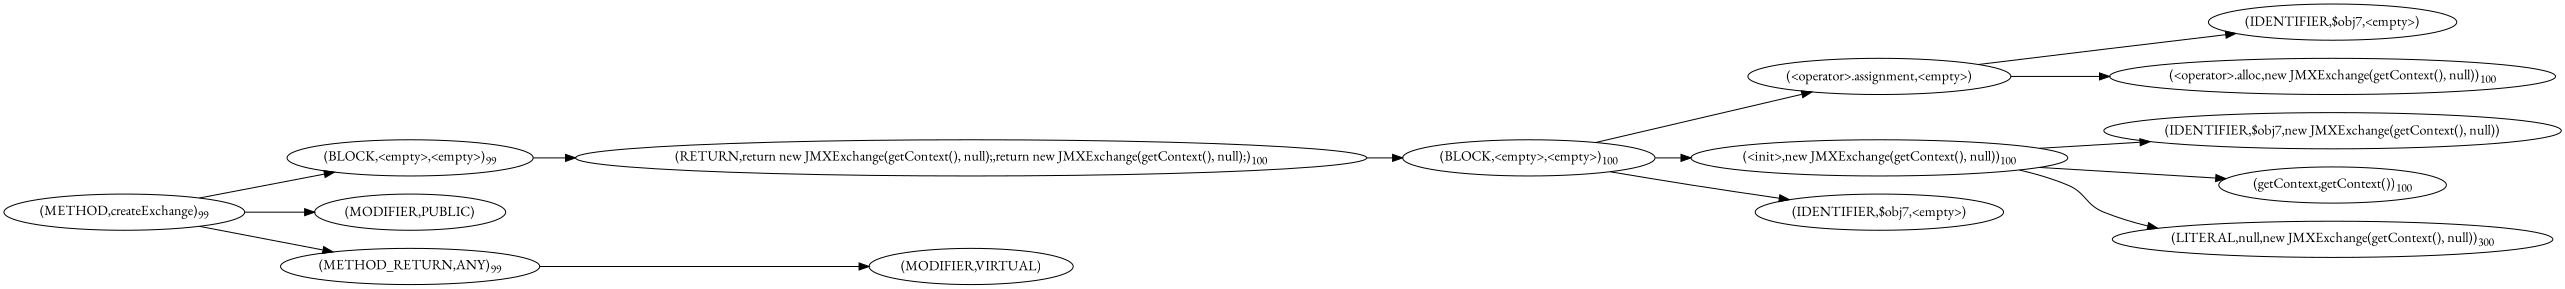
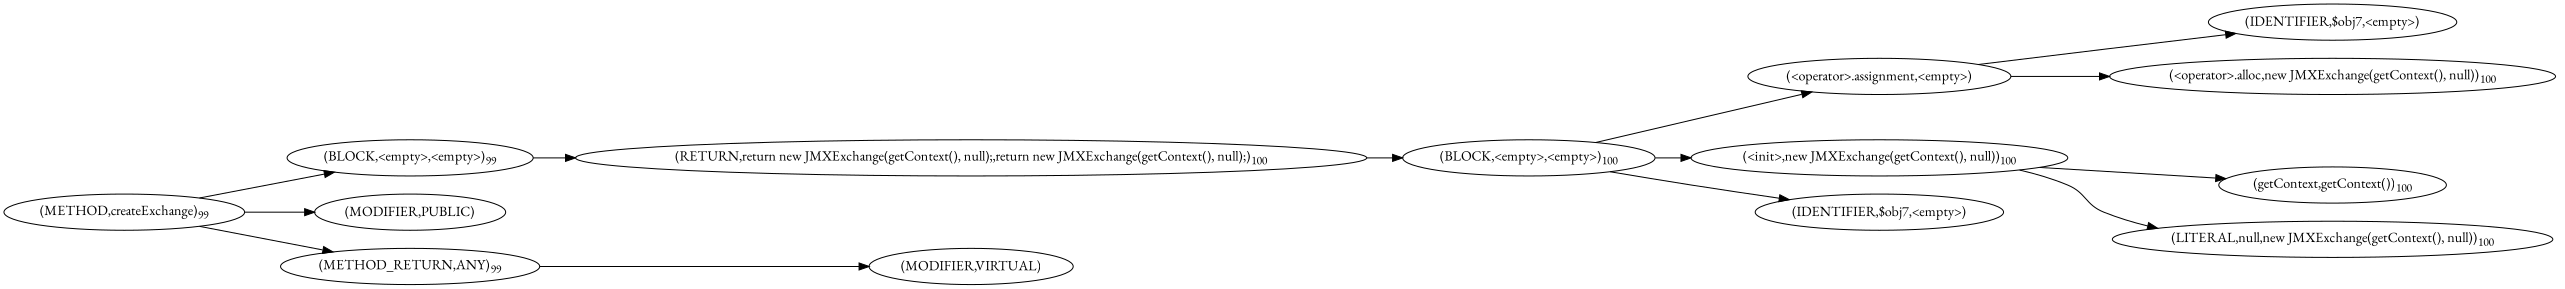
node "(IDENTIFIER,$obj7,new JMXExchange(getContext(), null))": removed
node "(LITERAL,null,new JMXExchange(getContext(), null))": text "300" -> "100"
